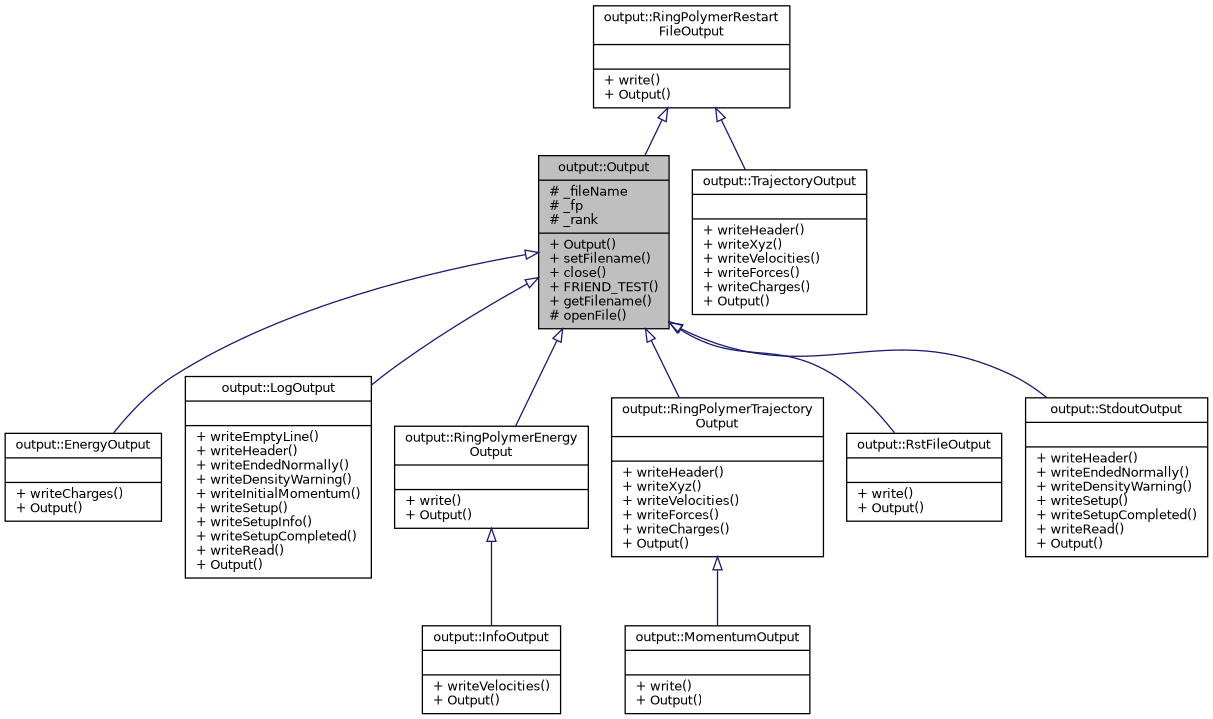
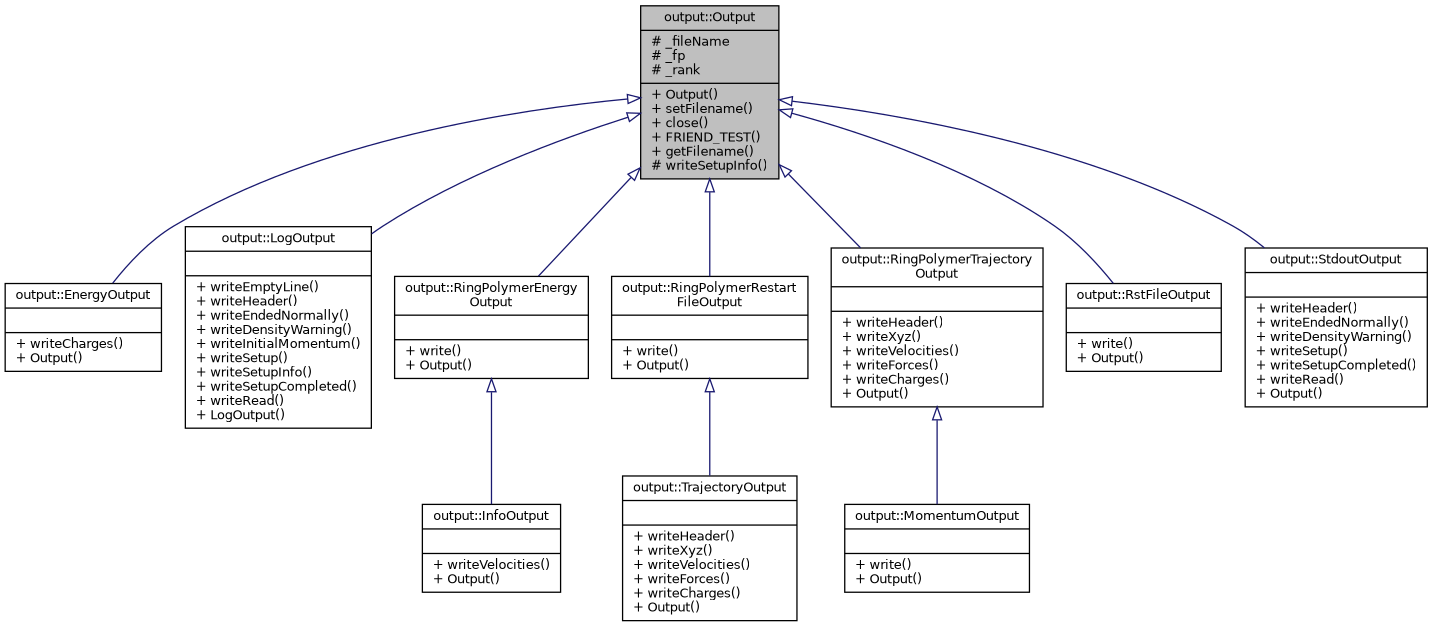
edge "output::Output" -> "output::RingPolymerRestart": reversed
node "output::Output": text "# openFile()" -> "# writeSetupInfo()"
node "output::LogOutput": text "+ Output()" -> "+ LogOutput()"
